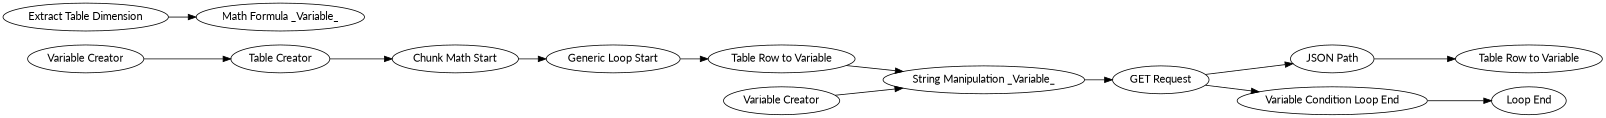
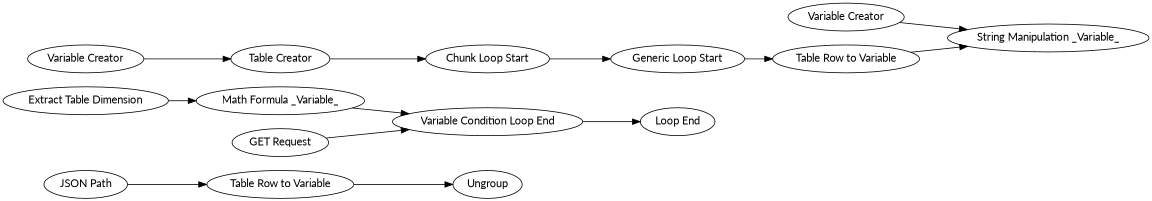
node "Chunk Math Start": label "Chunk Math Start" -> "Chunk Loop Start"
edge "GET Request" -> "JSON Path": removed
edge "String Manipulation _Variable_" -> "GET Request": removed
edge "Math Formula _Variable_" -> "Variable Condition Loop End": added
node "Ungroup": added
